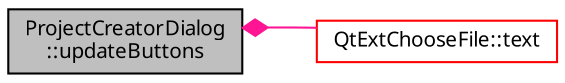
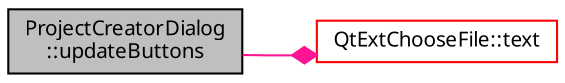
edge "QtExtChooseFile::text" -> "ProjectCreatorDialog ::updateButtons": reversed
